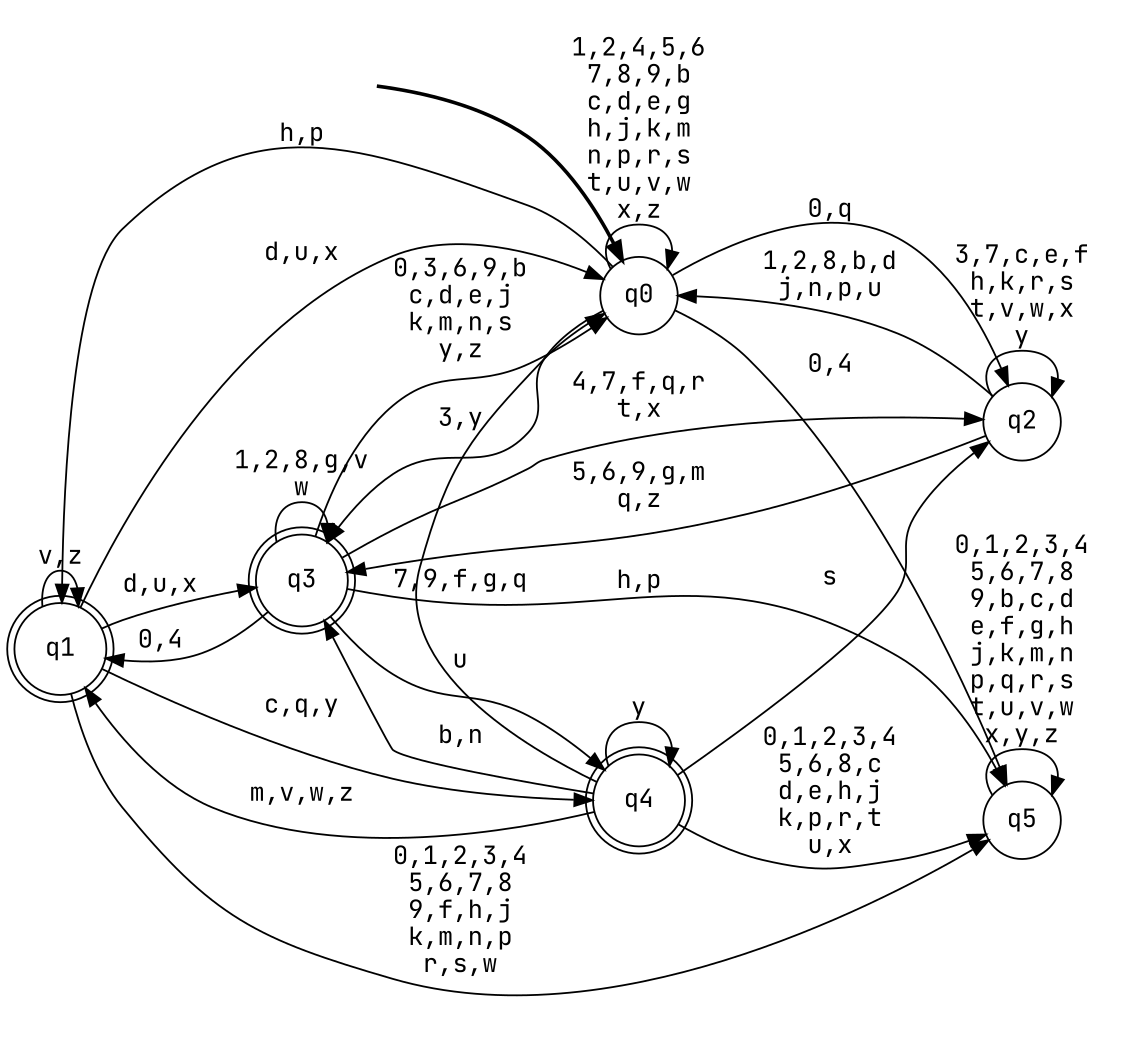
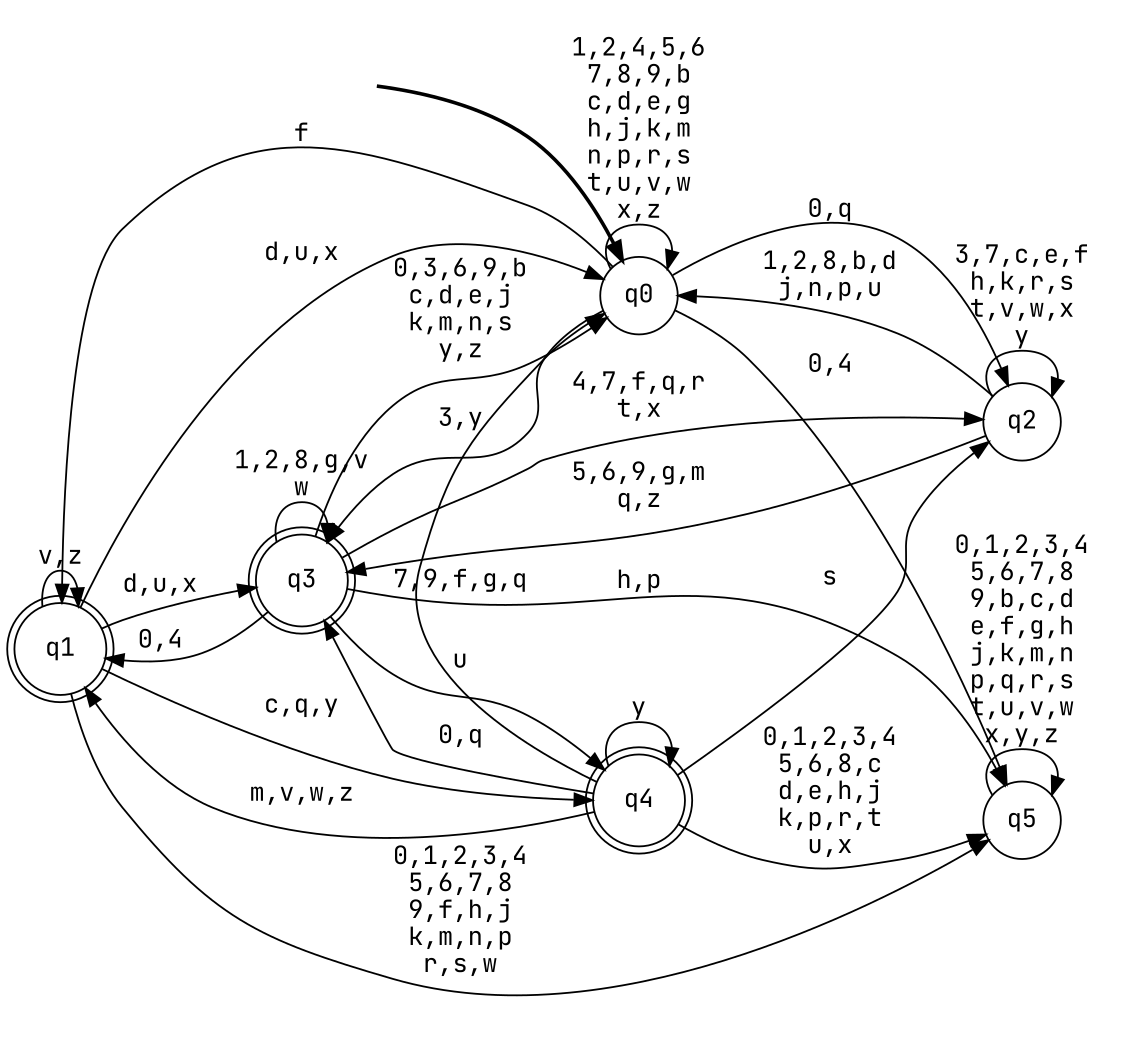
edge "q0" -> "q1": label "h,p" -> "f"
edge "q4" -> "q3": label "b,n" -> "0,q"
